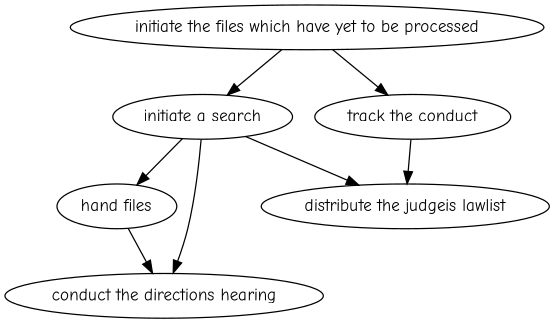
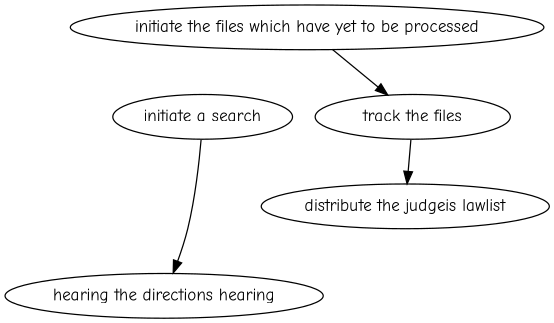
edge "initiate the files which have yet to be processed" -> "initiate a search": removed
node "track the conduct": label "track the conduct" -> "track the files"
edge "initiate a search" -> "distribute the judgeis lawlist": removed
node "hand files": removed
node "conduct the directions hearing": label "conduct the directions hearing" -> "hearing the directions hearing"
